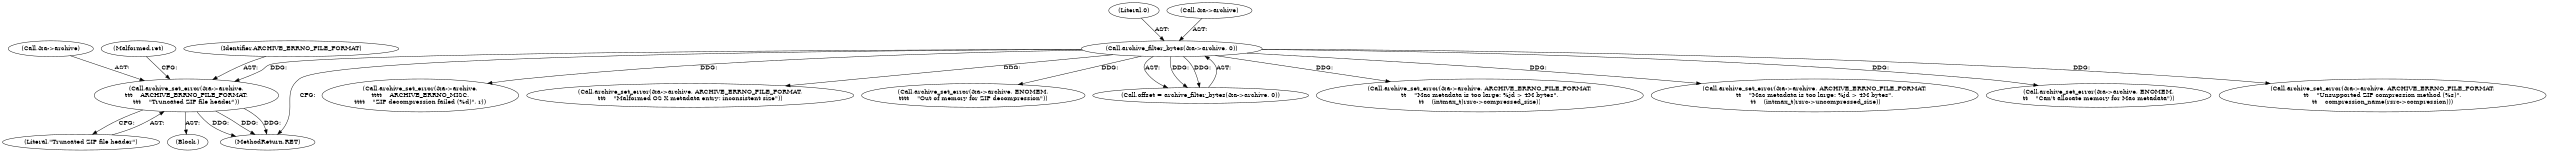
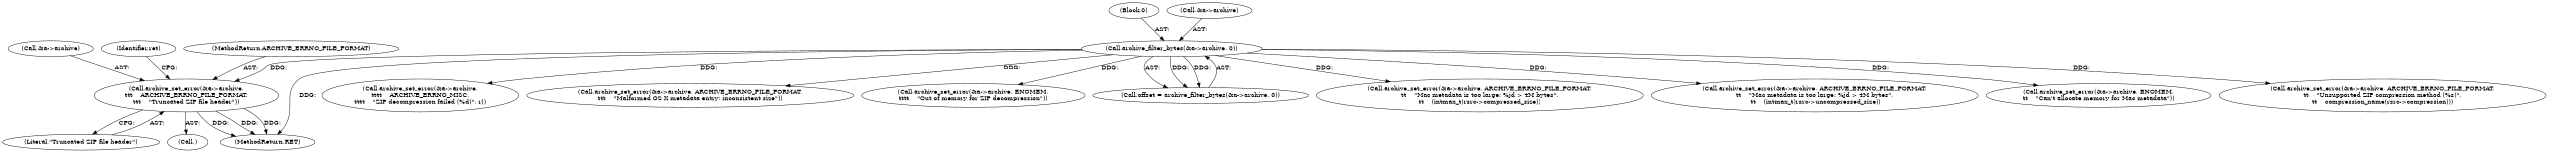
node "(Literal,0)": label "(Literal,0)" -> "(Block,0)"
node "(Malformed,ret)": label "(Malformed,ret)" -> "(Identifier,ret)"
node "(Identifier,ARCHIVE_ERRNO_FILE_FORMAT)": label "(Identifier,ARCHIVE_ERRNO_FILE_FORMAT)" -> "(MethodReturn,ARCHIVE_ERRNO_FILE_FORMAT)"
edge "(Call,archive_filter_bytes(&a->archive, 0))" -> "(MethodReturn,RET)": label "CFG: " -> "DDG: "
node "(Block,)": label "(Block,)" -> "(Call,)"
